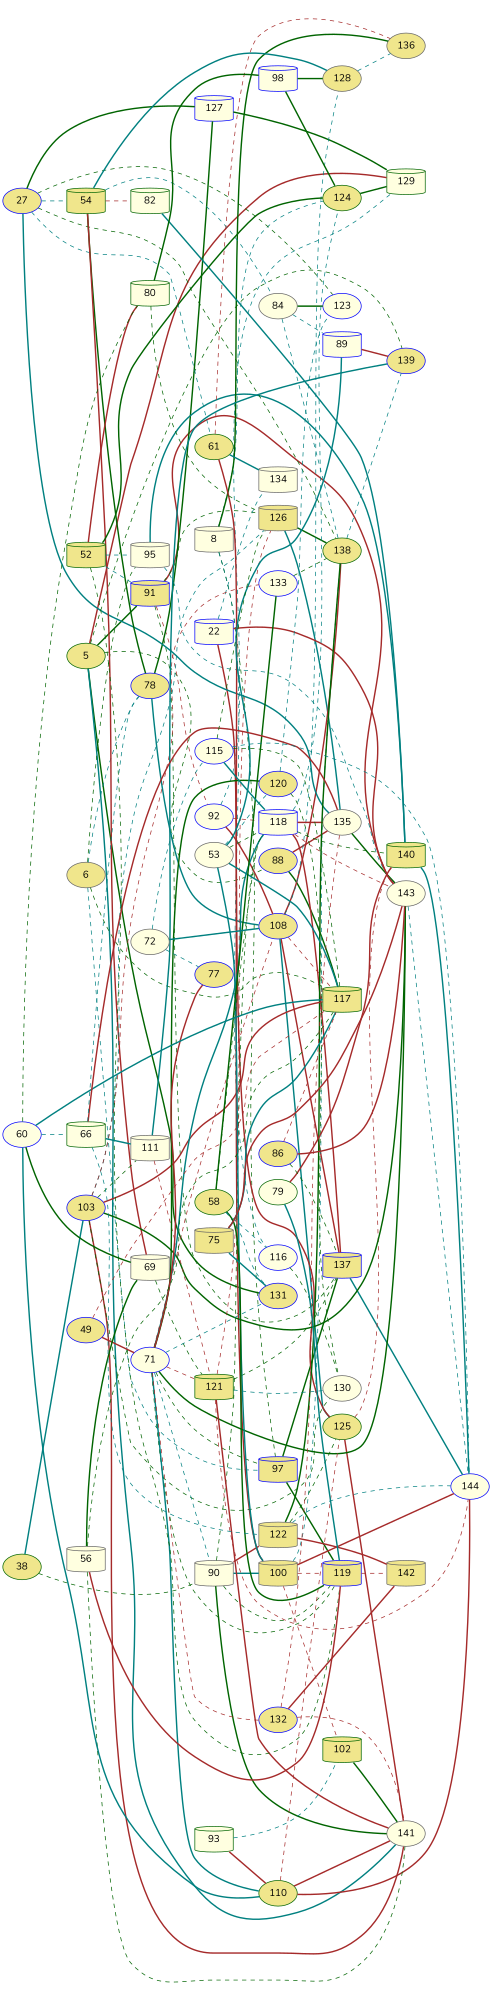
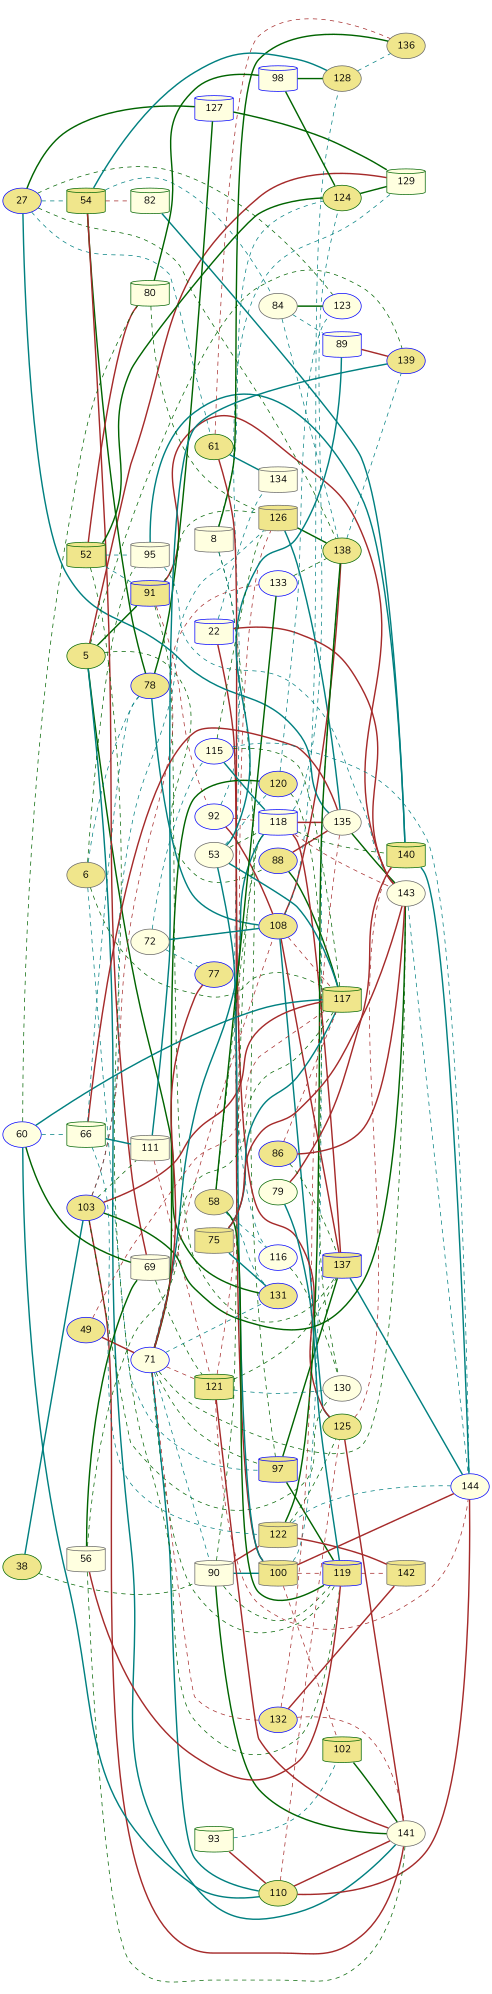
node "58": color darkgreen -> gray40
edge "143" -- "71": style bold -> dashed
